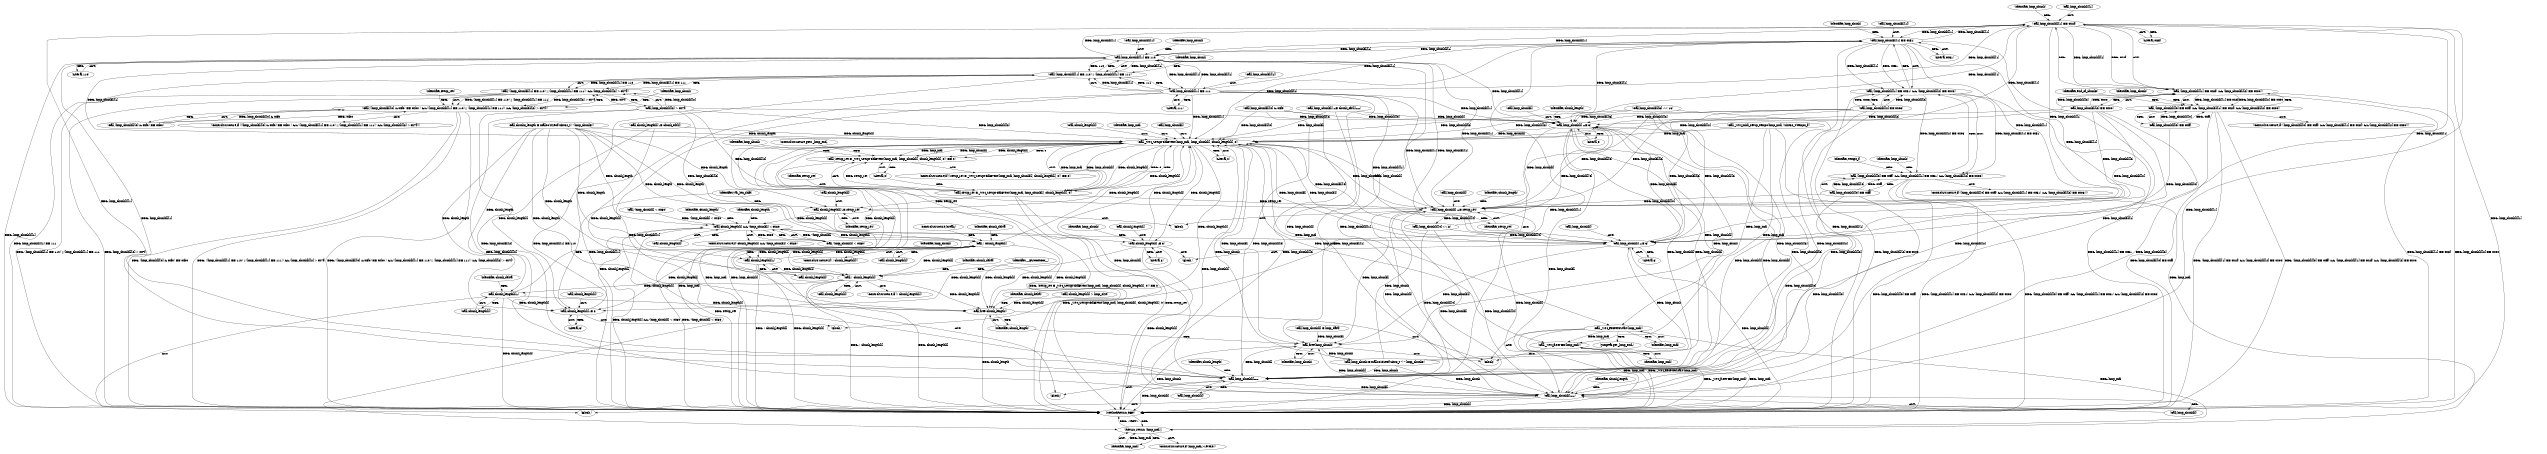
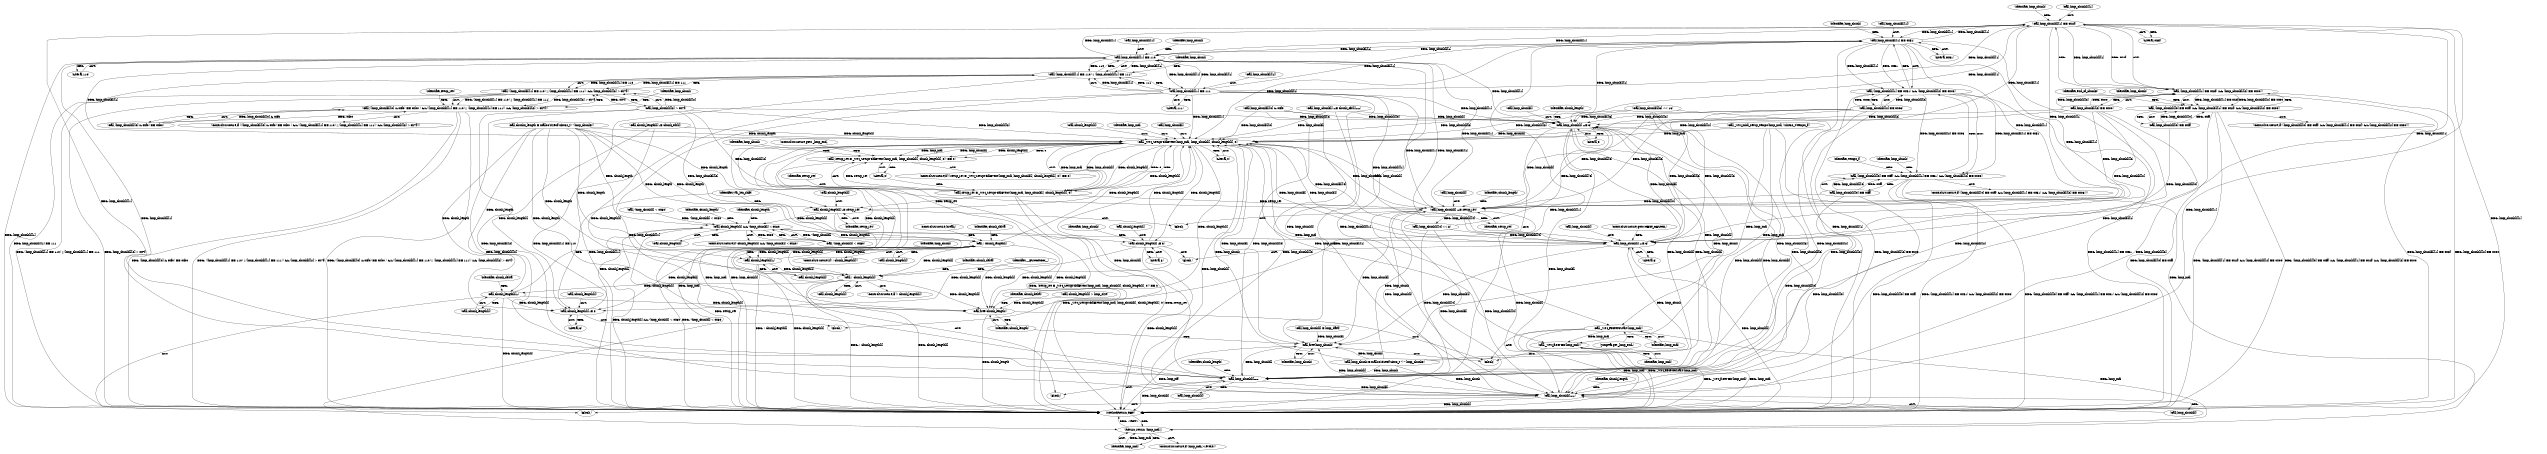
node "(ControlStructure,goto NEXT_CHUNK;)": added
edge "(Call,_WM_ResetToStart(hmp_mdi))" -> "(JumpTarget,_hmp_end:)": reversed
edge "(Call,free(hmp_chunk))" -> "(Call,hmp_chunk = malloc(sizeof(uint8_t *) * hmp_chunks))": reversed
edge "(Call,free(hmp_chunk))" -> "(MethodReturn,RET)": label "DDG: hmp_chunk" -> "DDG: hmp_xff"
